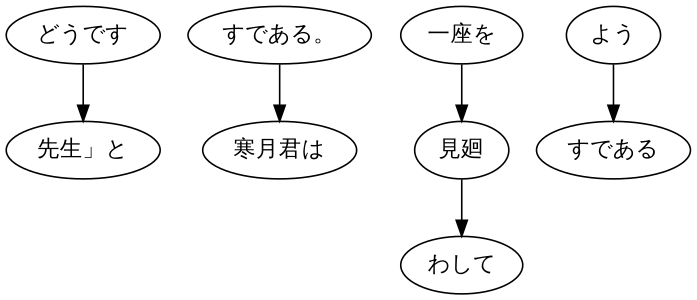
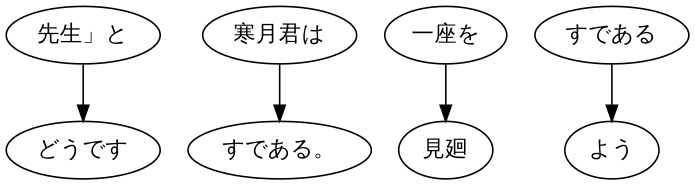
edge "どうです" -> "先生」と": reversed
edge "すである。" -> "寒月君は": reversed
edge "よう" -> "すである": reversed
node "わして": removed
